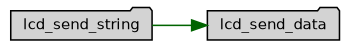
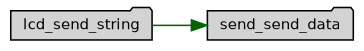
node "lcd_send_data": label "lcd_send_data" -> "send_send_data"
